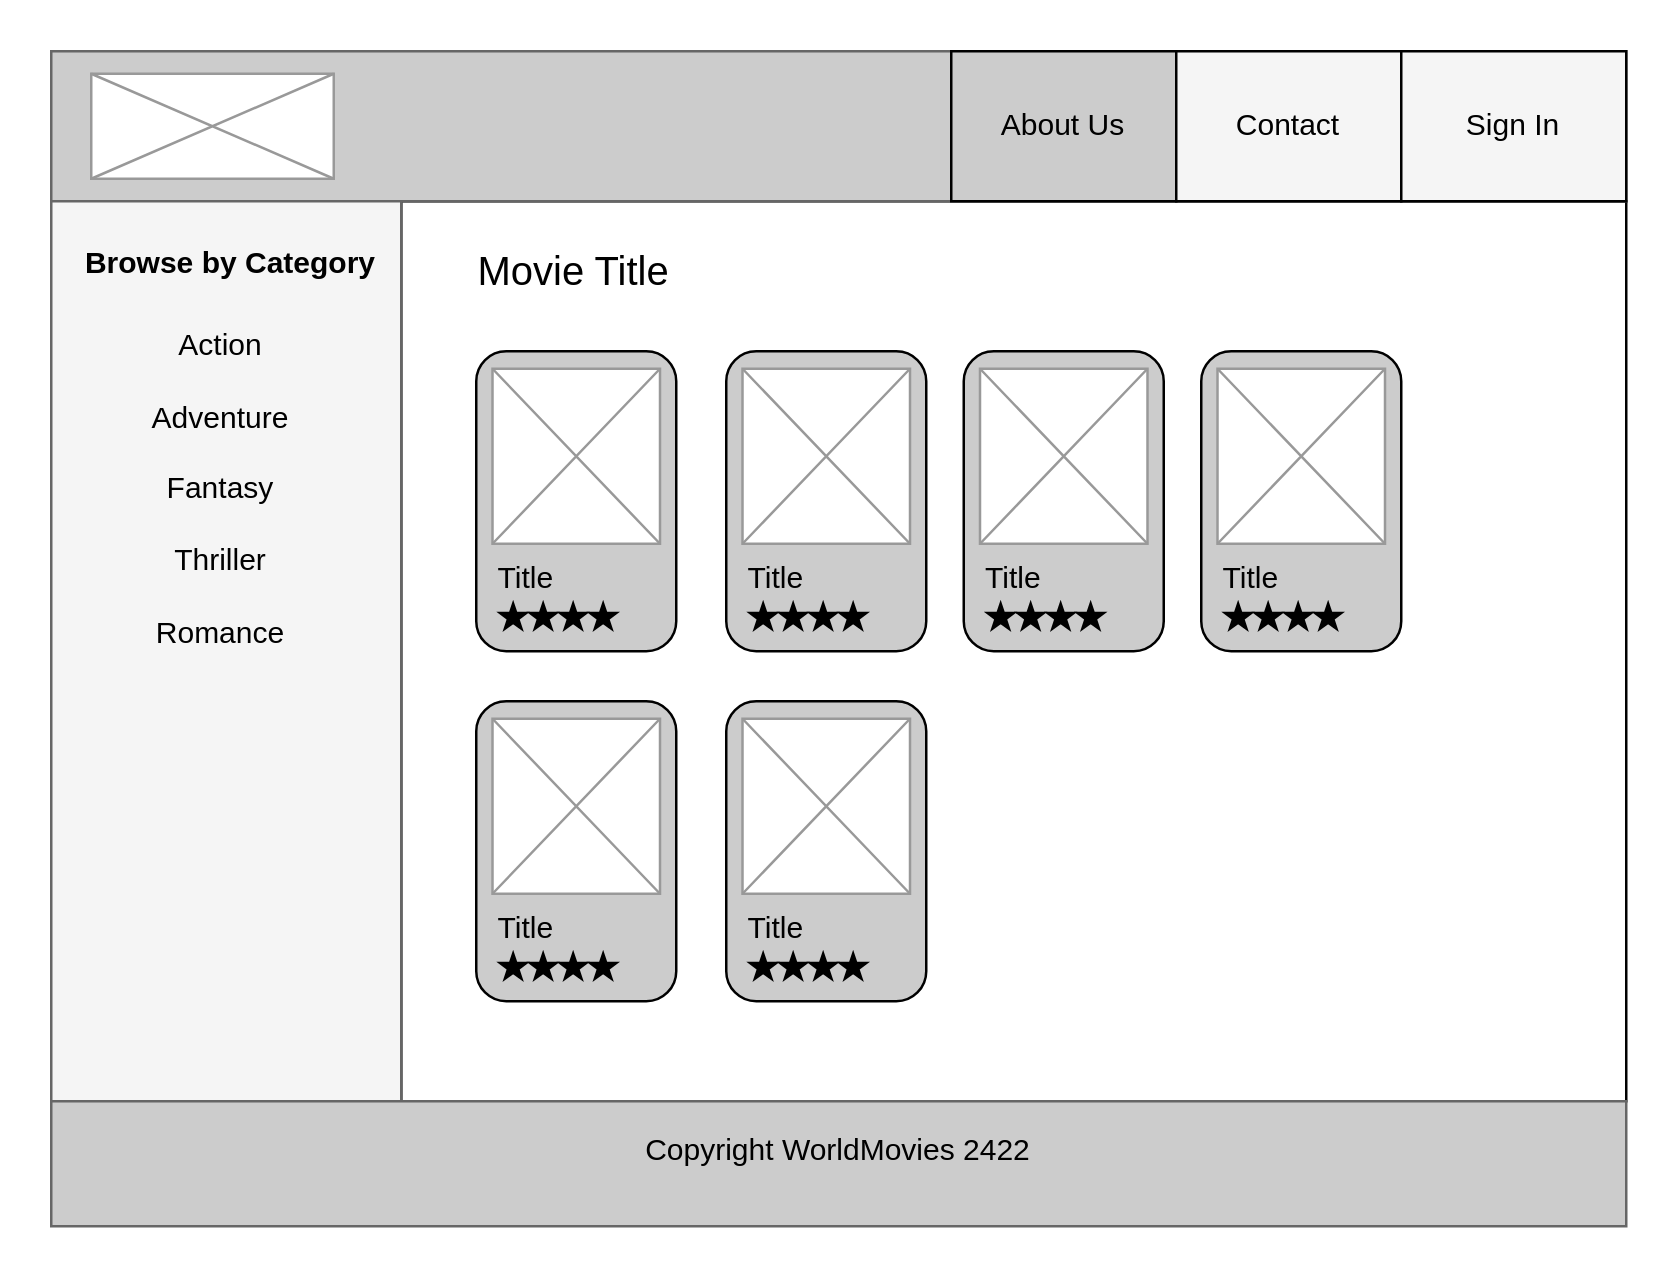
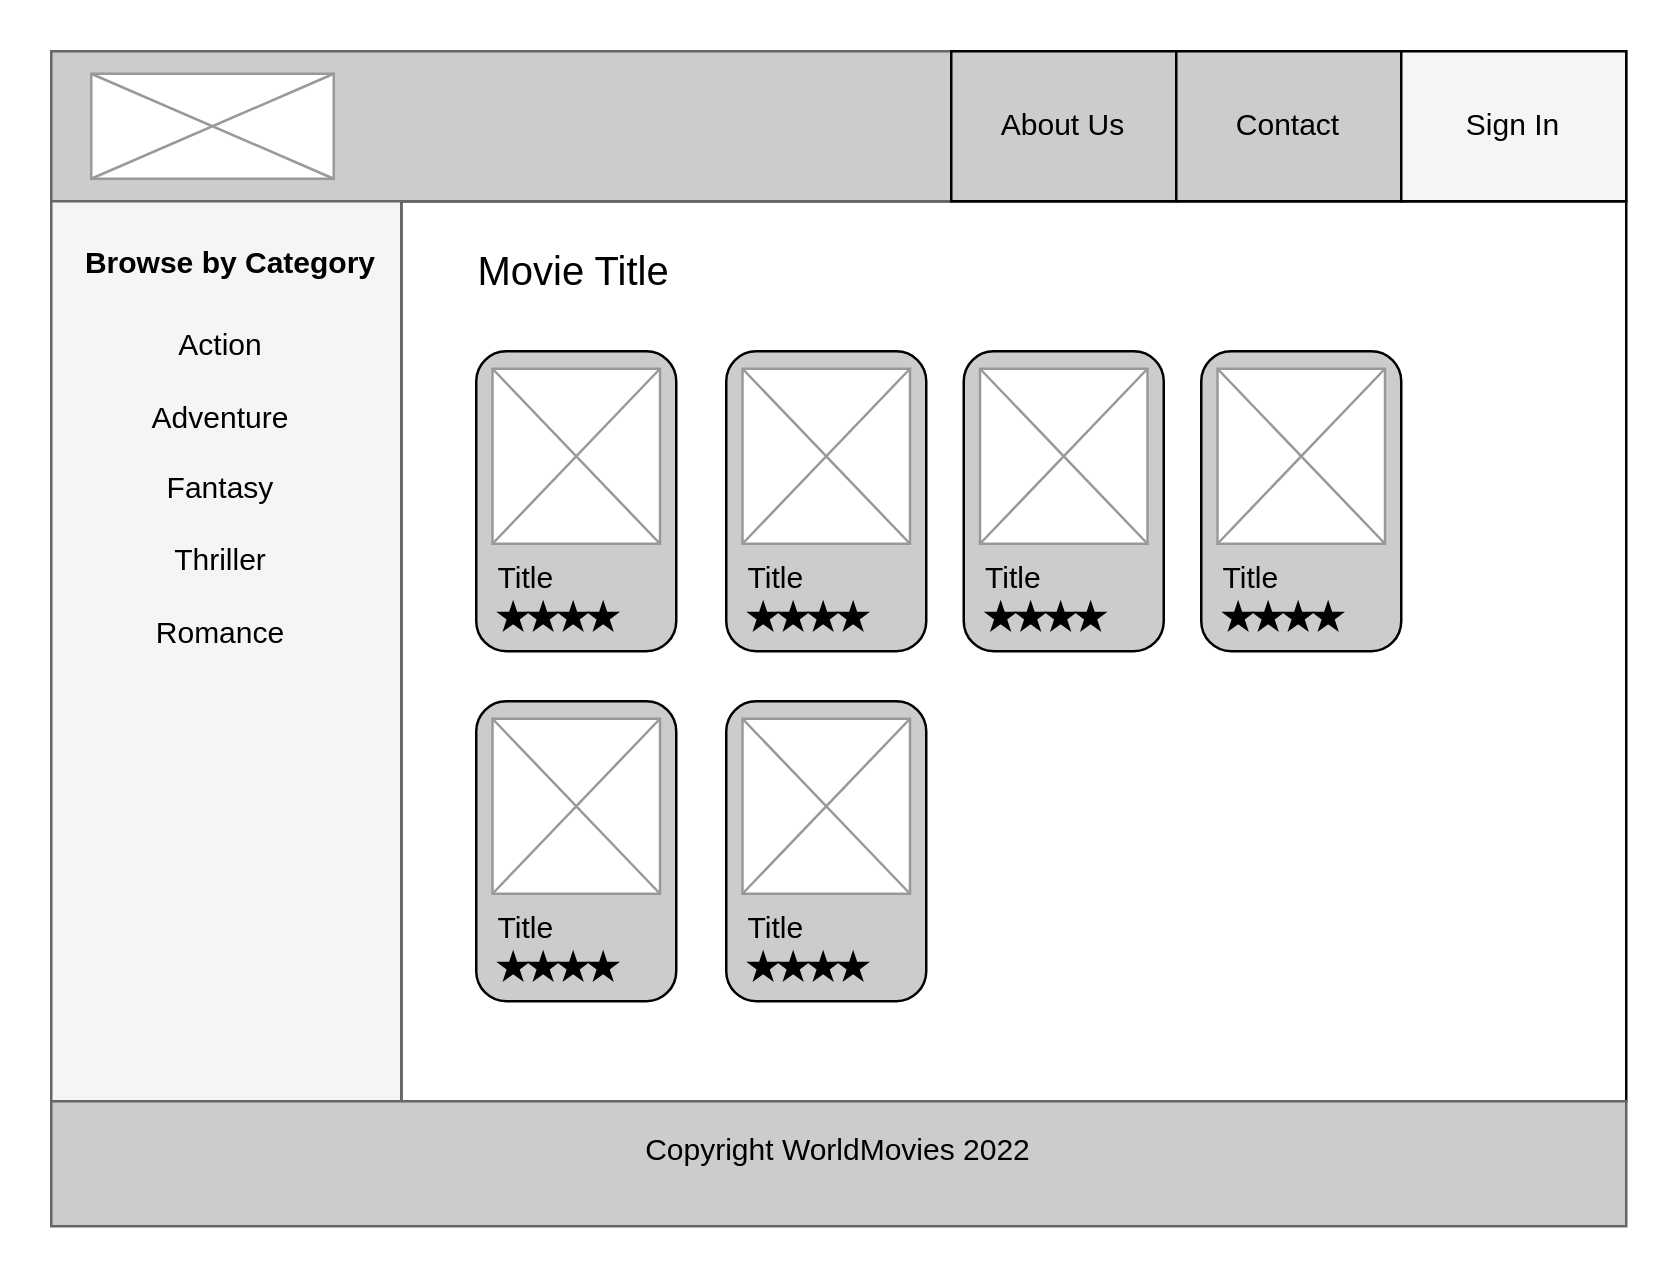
node "Contact": fillcolor #f5f5f5 -> #cccccc
node "Copyright WorldMovies 2422": label "Copyright WorldMovies 2422" -> "Copyright WorldMovies 2022"
